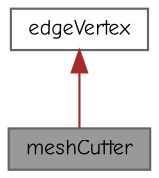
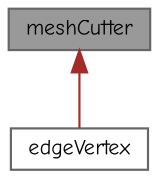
edge "meshCutter" -> "edgeVertex": reversed
